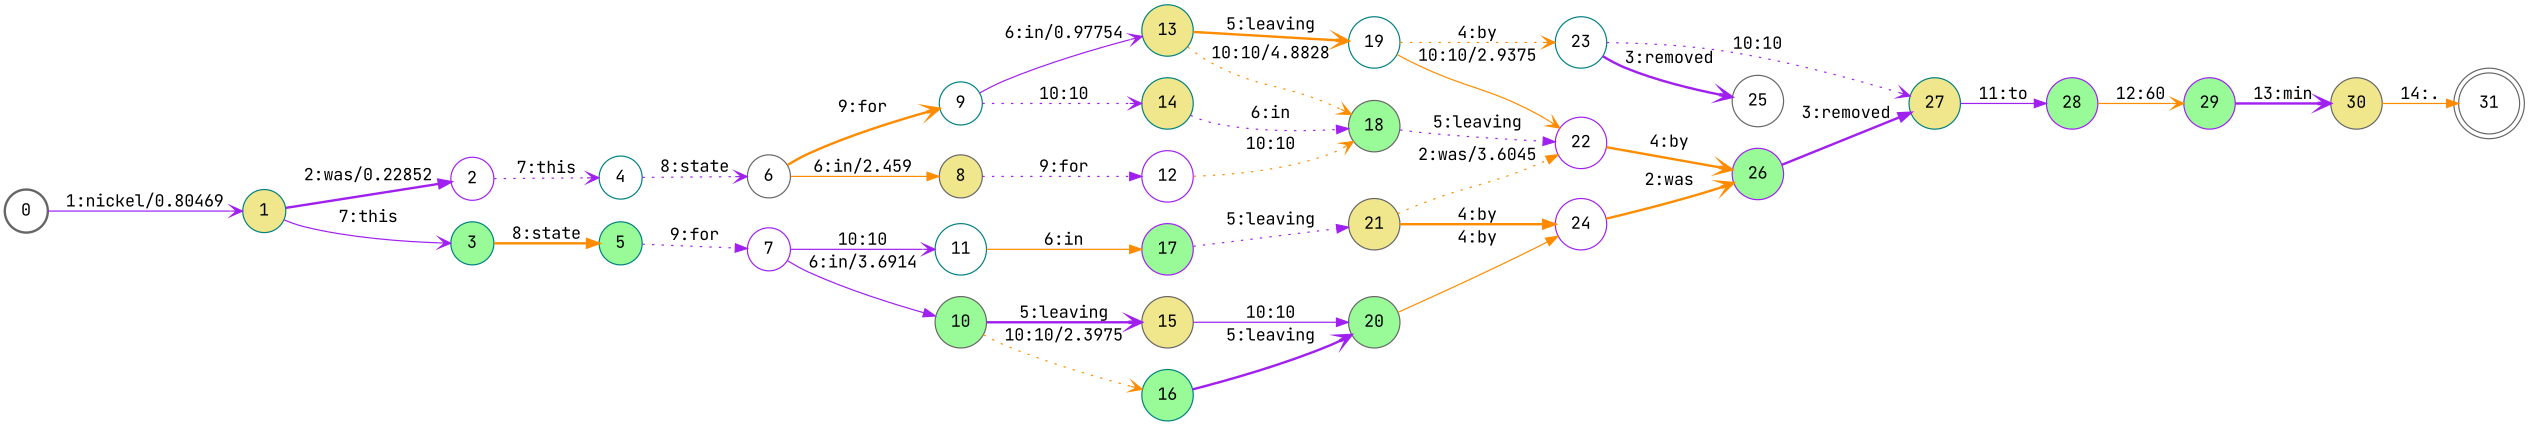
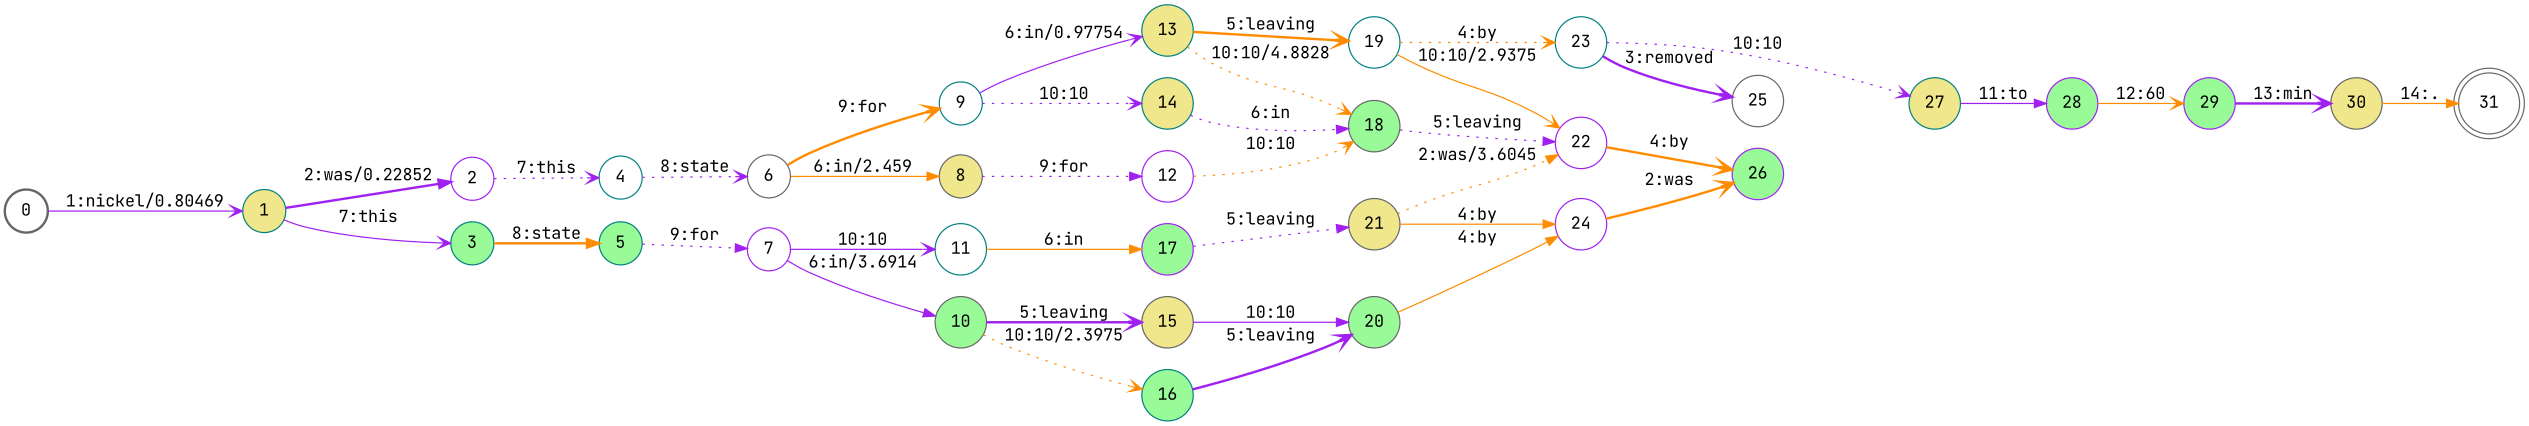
edge "26" -> "27": removed, label "3:removed"
edge "21" -> "24": style bold -> solid
